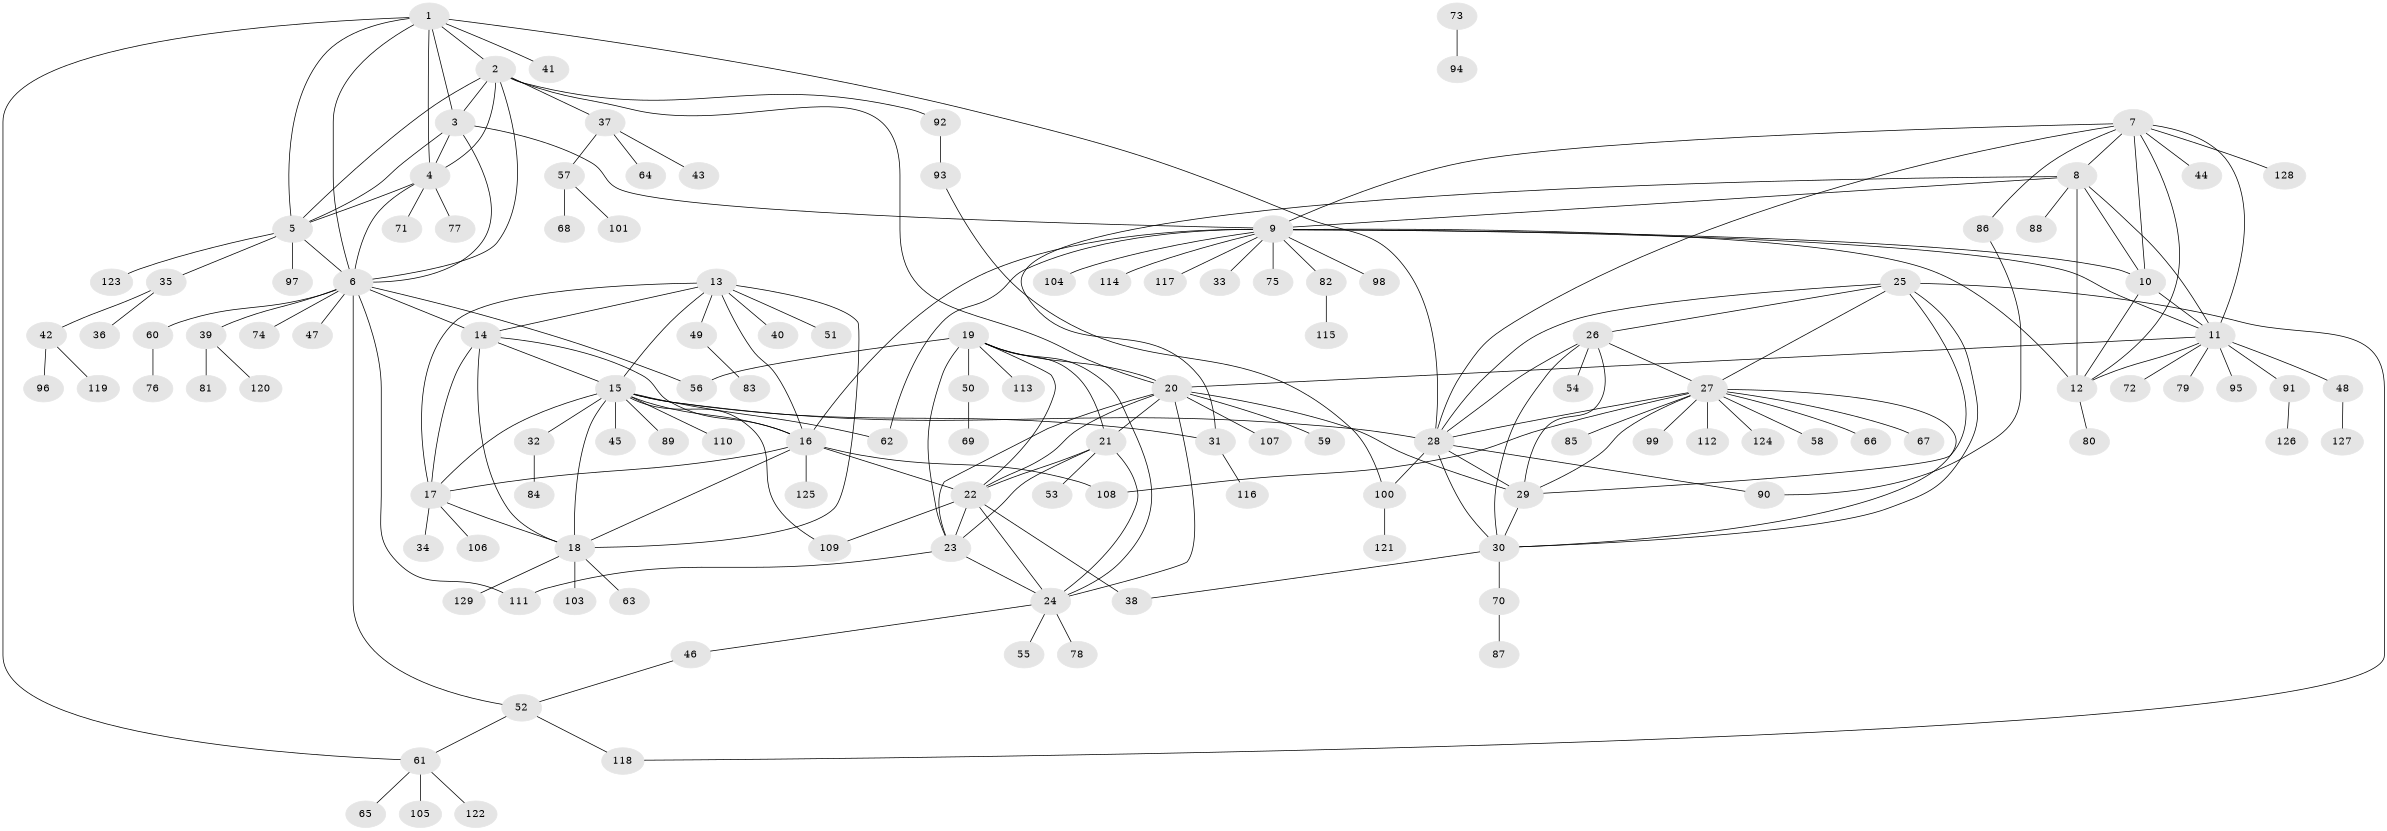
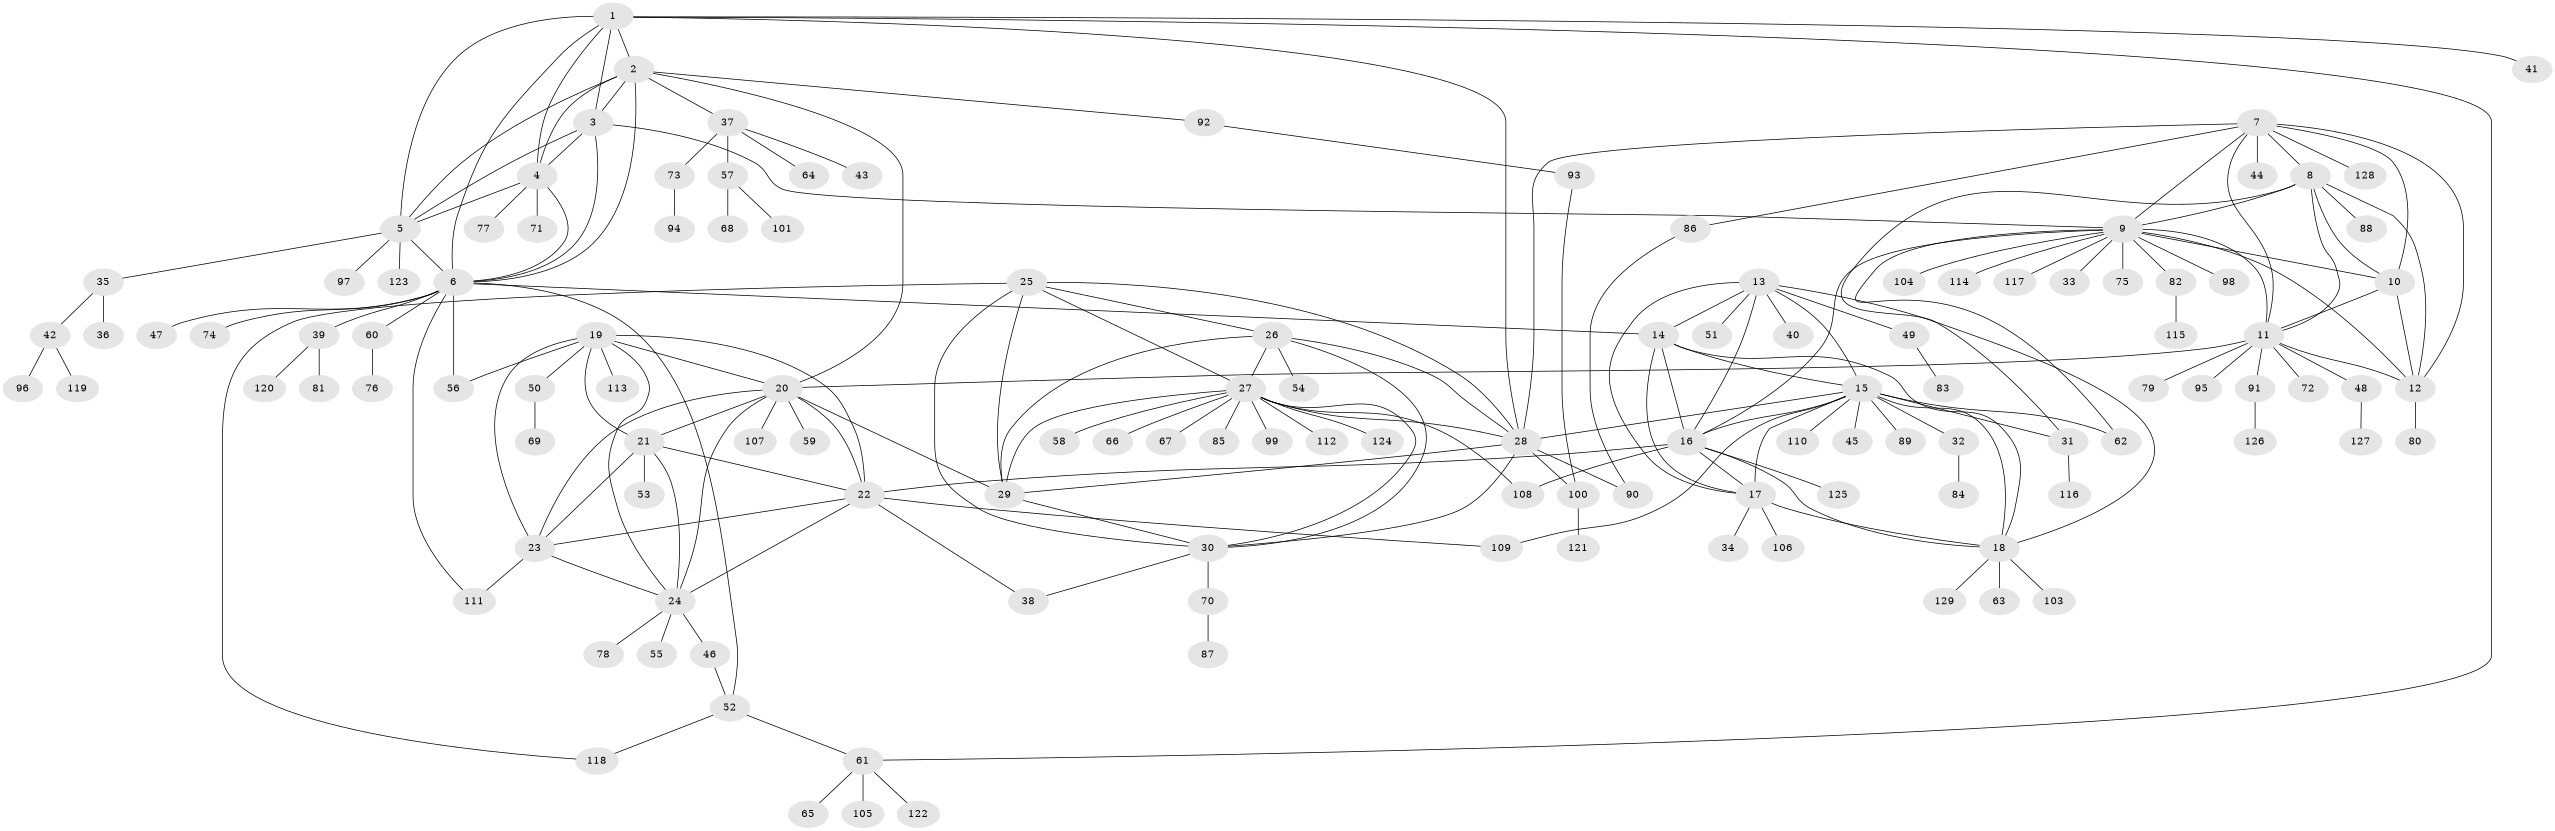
edge "37" -- "73": added
